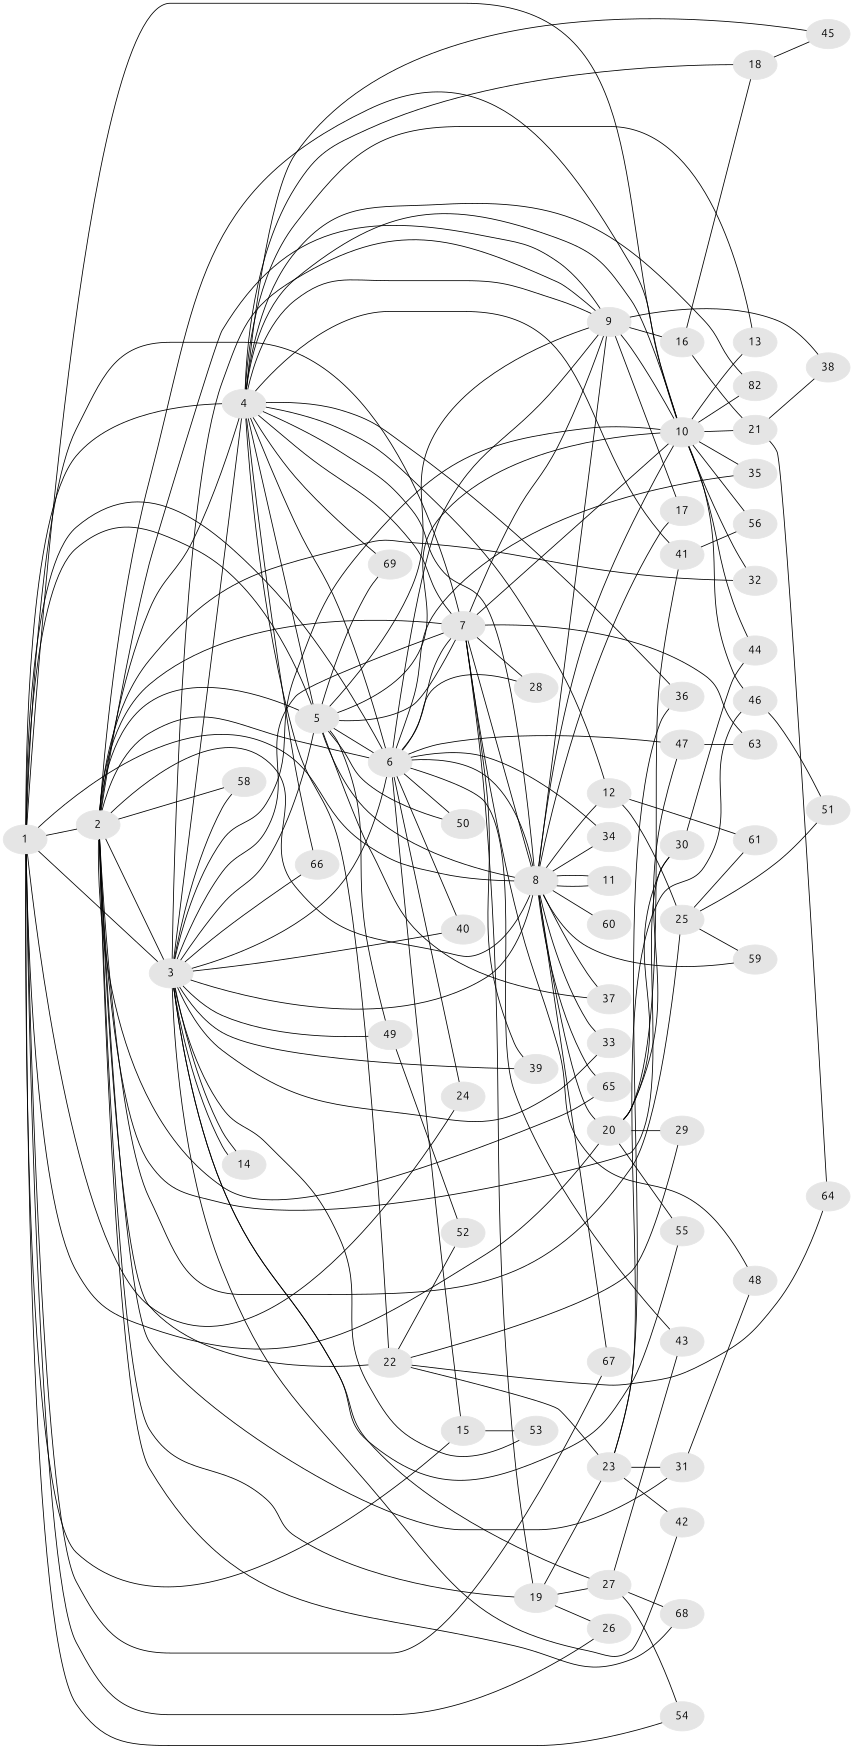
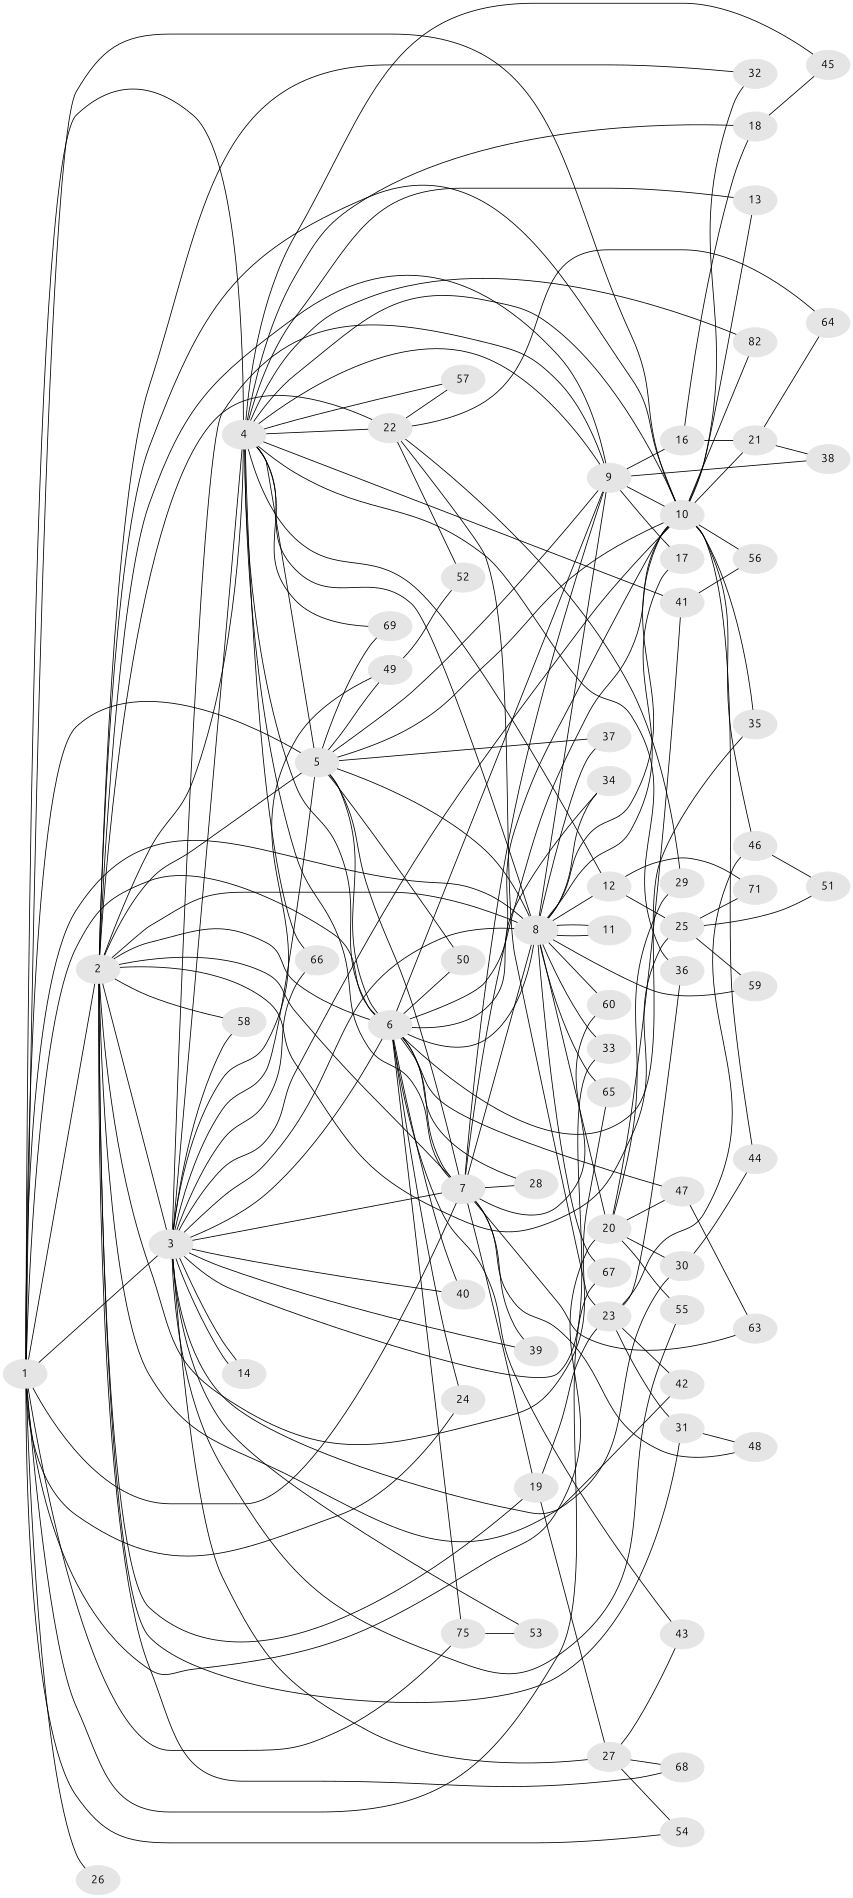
node "57": added
edge "10" -- "6": added
node "61": label "61" -> "71"
edge "60" -- "7": added
node "15": label "15" -> "75"
edge "19" -- "26": removed
